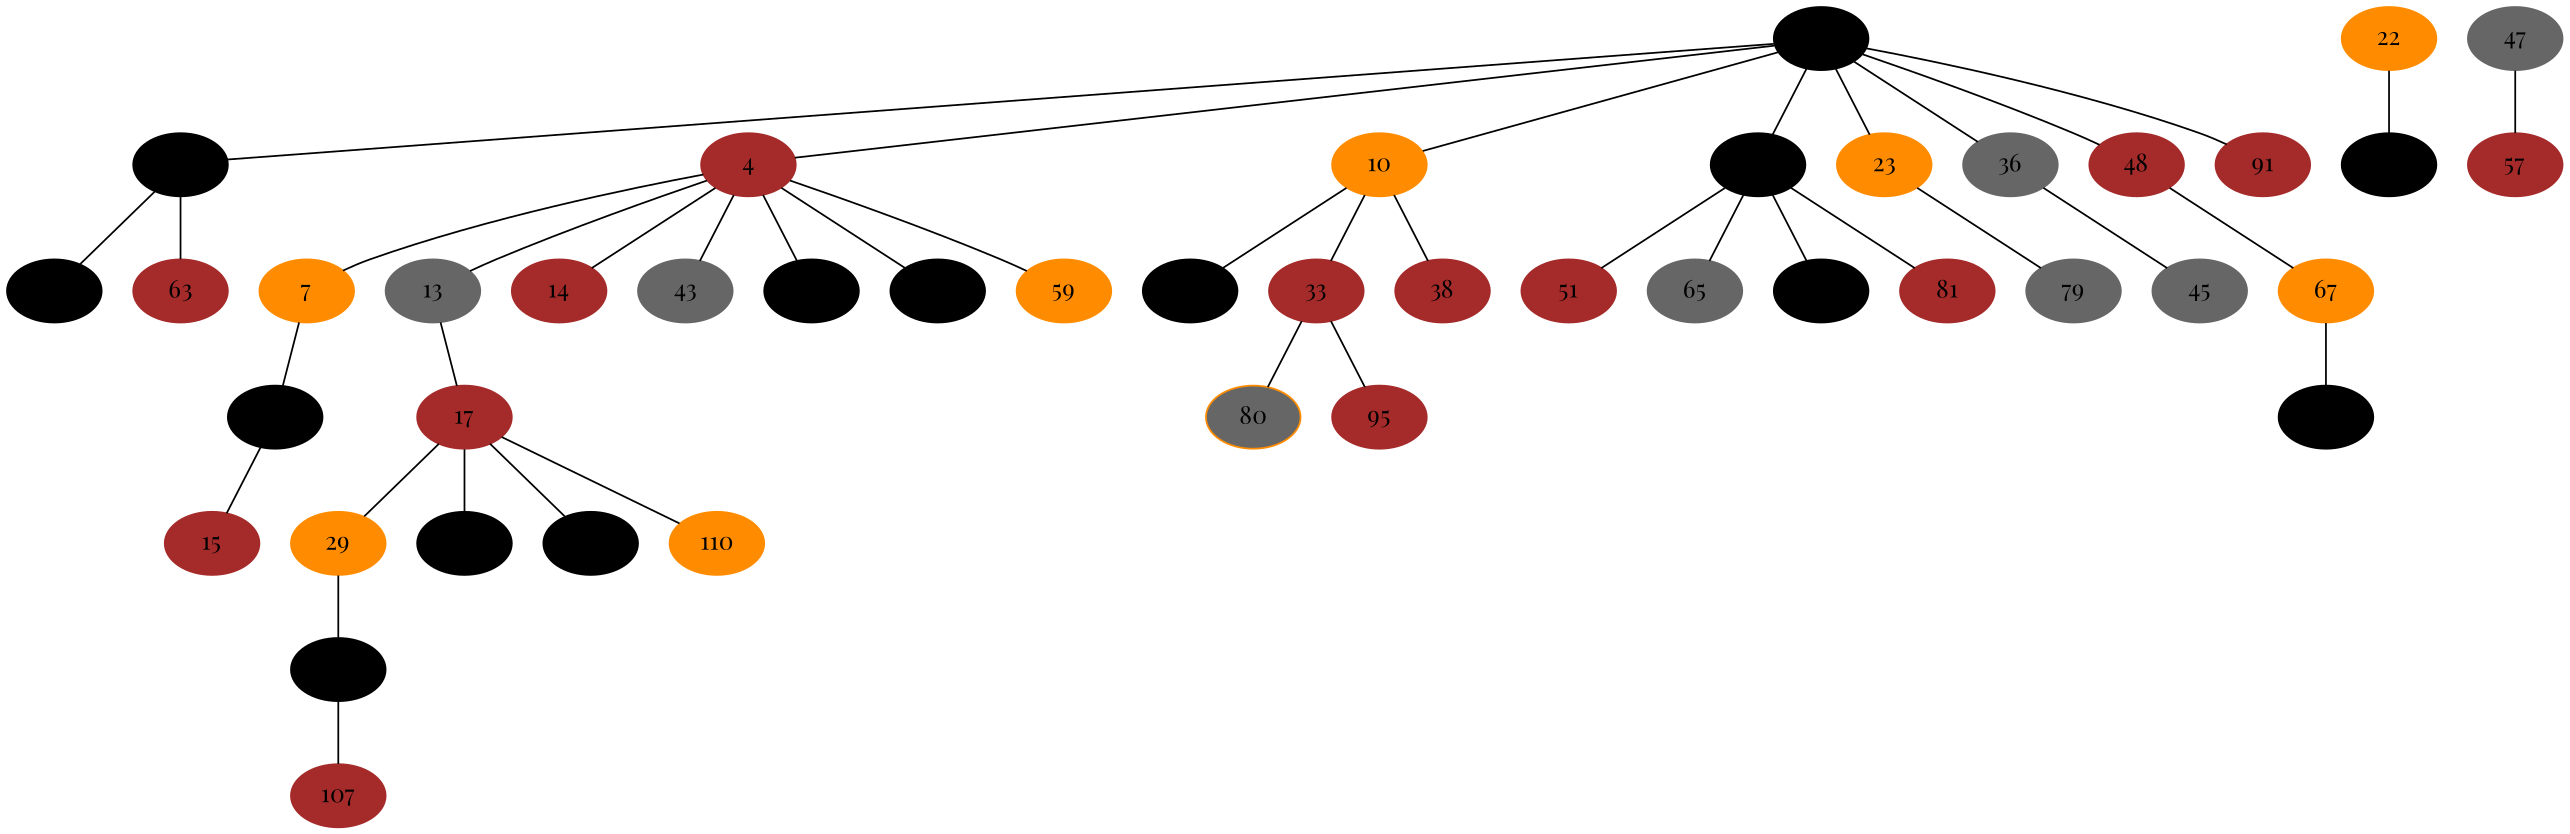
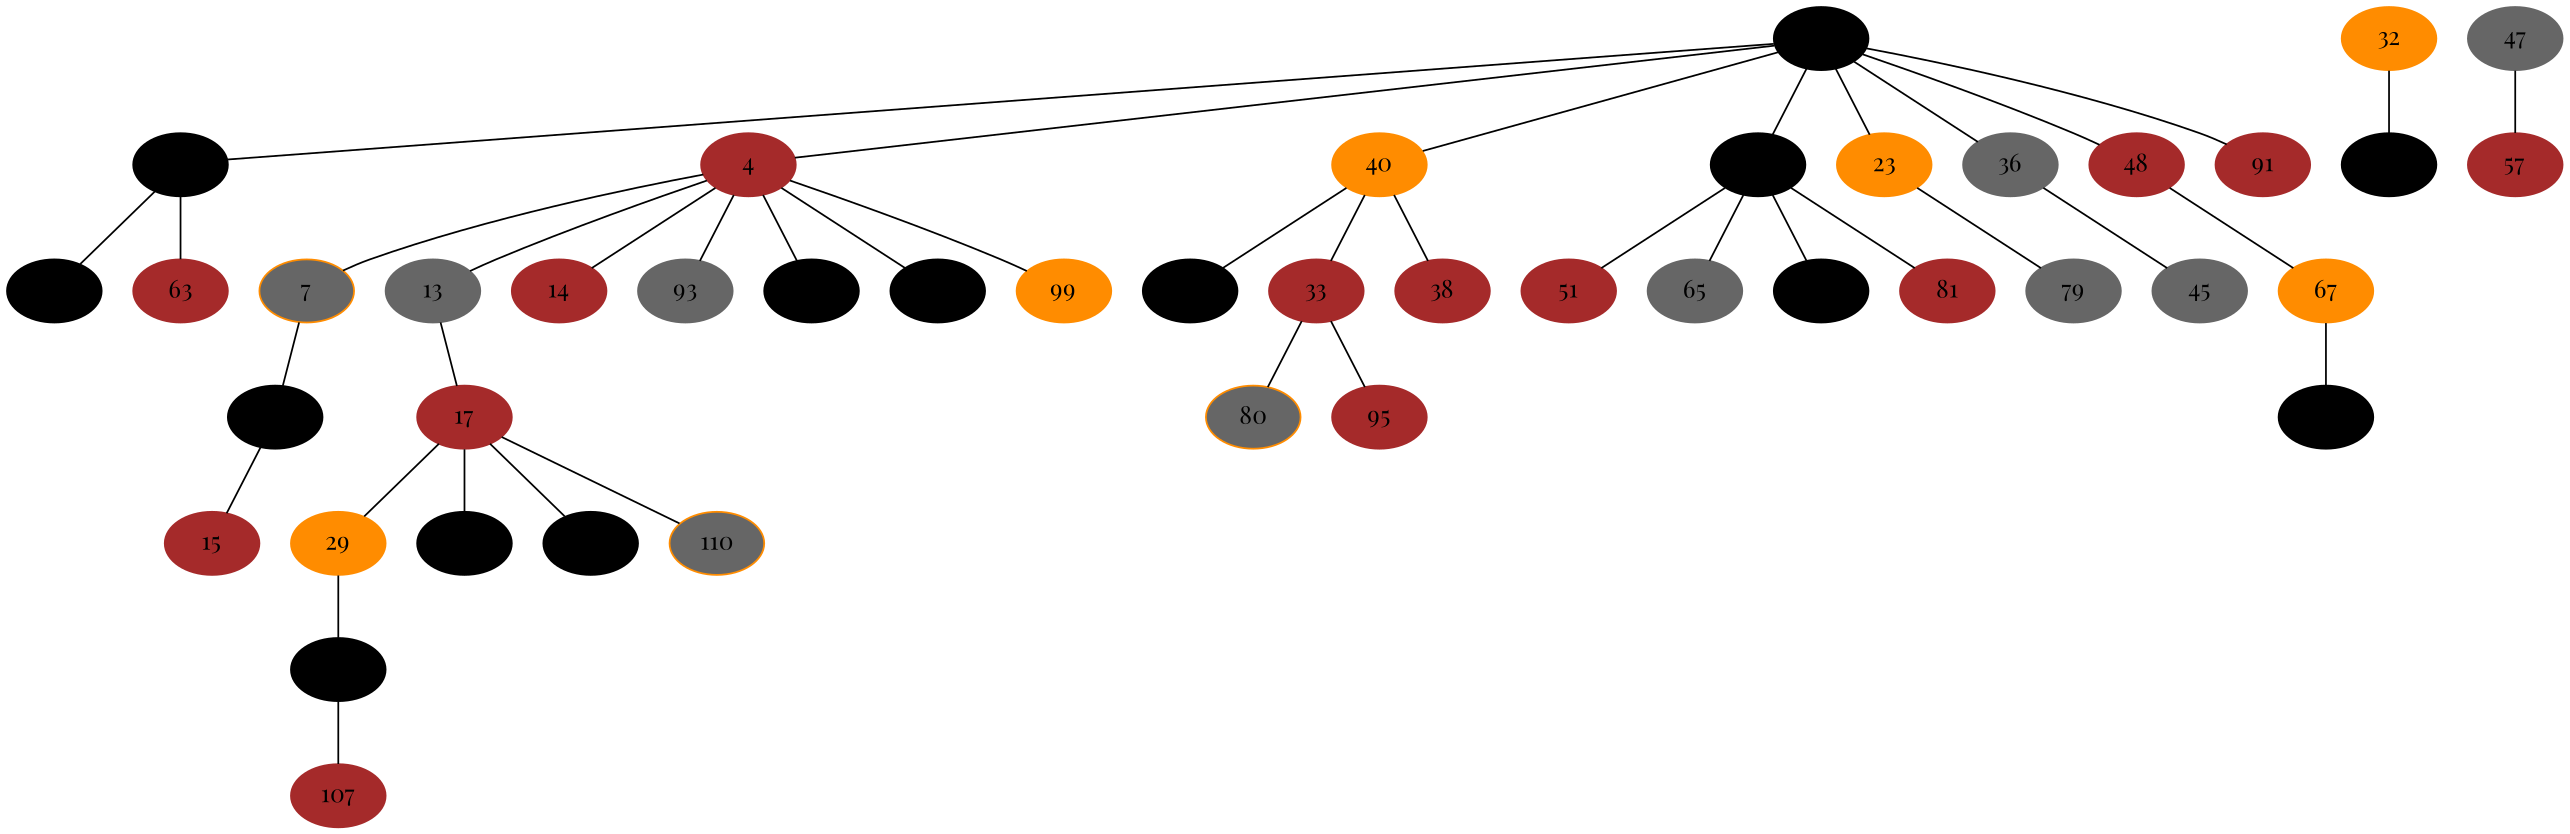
node "22": label "22" -> "32"
node "10": label "10" -> "40"
node "7": fillcolor darkorange -> gray40
node "43": label "43" -> "93"
node "59": label "59" -> "99"
node "110": fillcolor darkorange -> gray40
